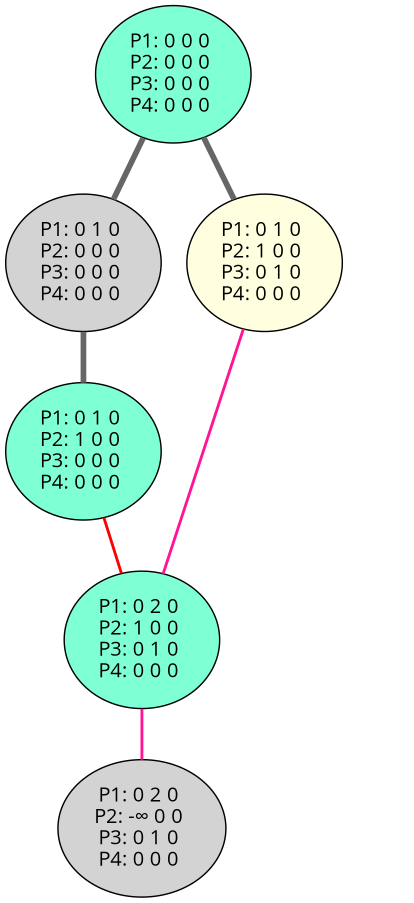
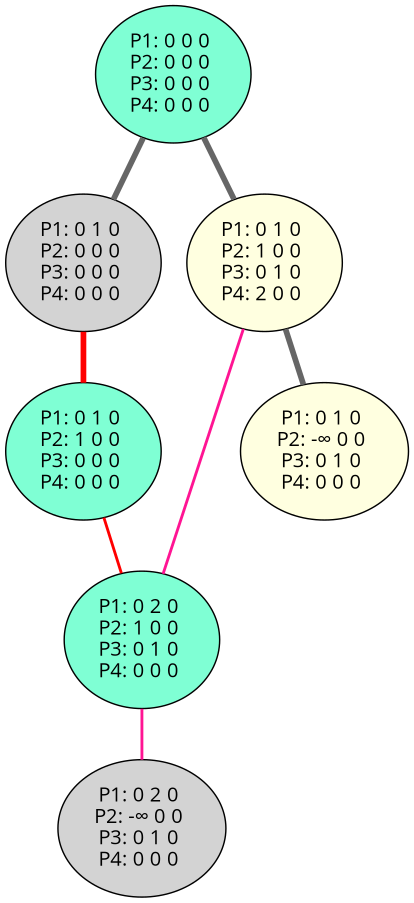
node "P1: 0 1 0 P2: 1 0 0 P3: 0 1 0 P4: 0 0 0": label "P1: 0 1 0 P2: 1 0 0 P3: 0 1 0 P4: 0 0 0" -> "P1: 0 1 0 P2: 1 0 0 P3: 0 1 0 P4: 2 0 0"
edge "P1: 0 1 0 P2: 0 0 0 P3: 0 0 0 P4: 0 0 0" -- "P1: 0 1 0 P2: 1 0 0 P3: 0 0 0 P4: 0 0 0": color gray40 -> red
node "P1: 0 1 0 P2: -∞ 0 0 P3: 0 1 0 P4: 0 0 0": added
